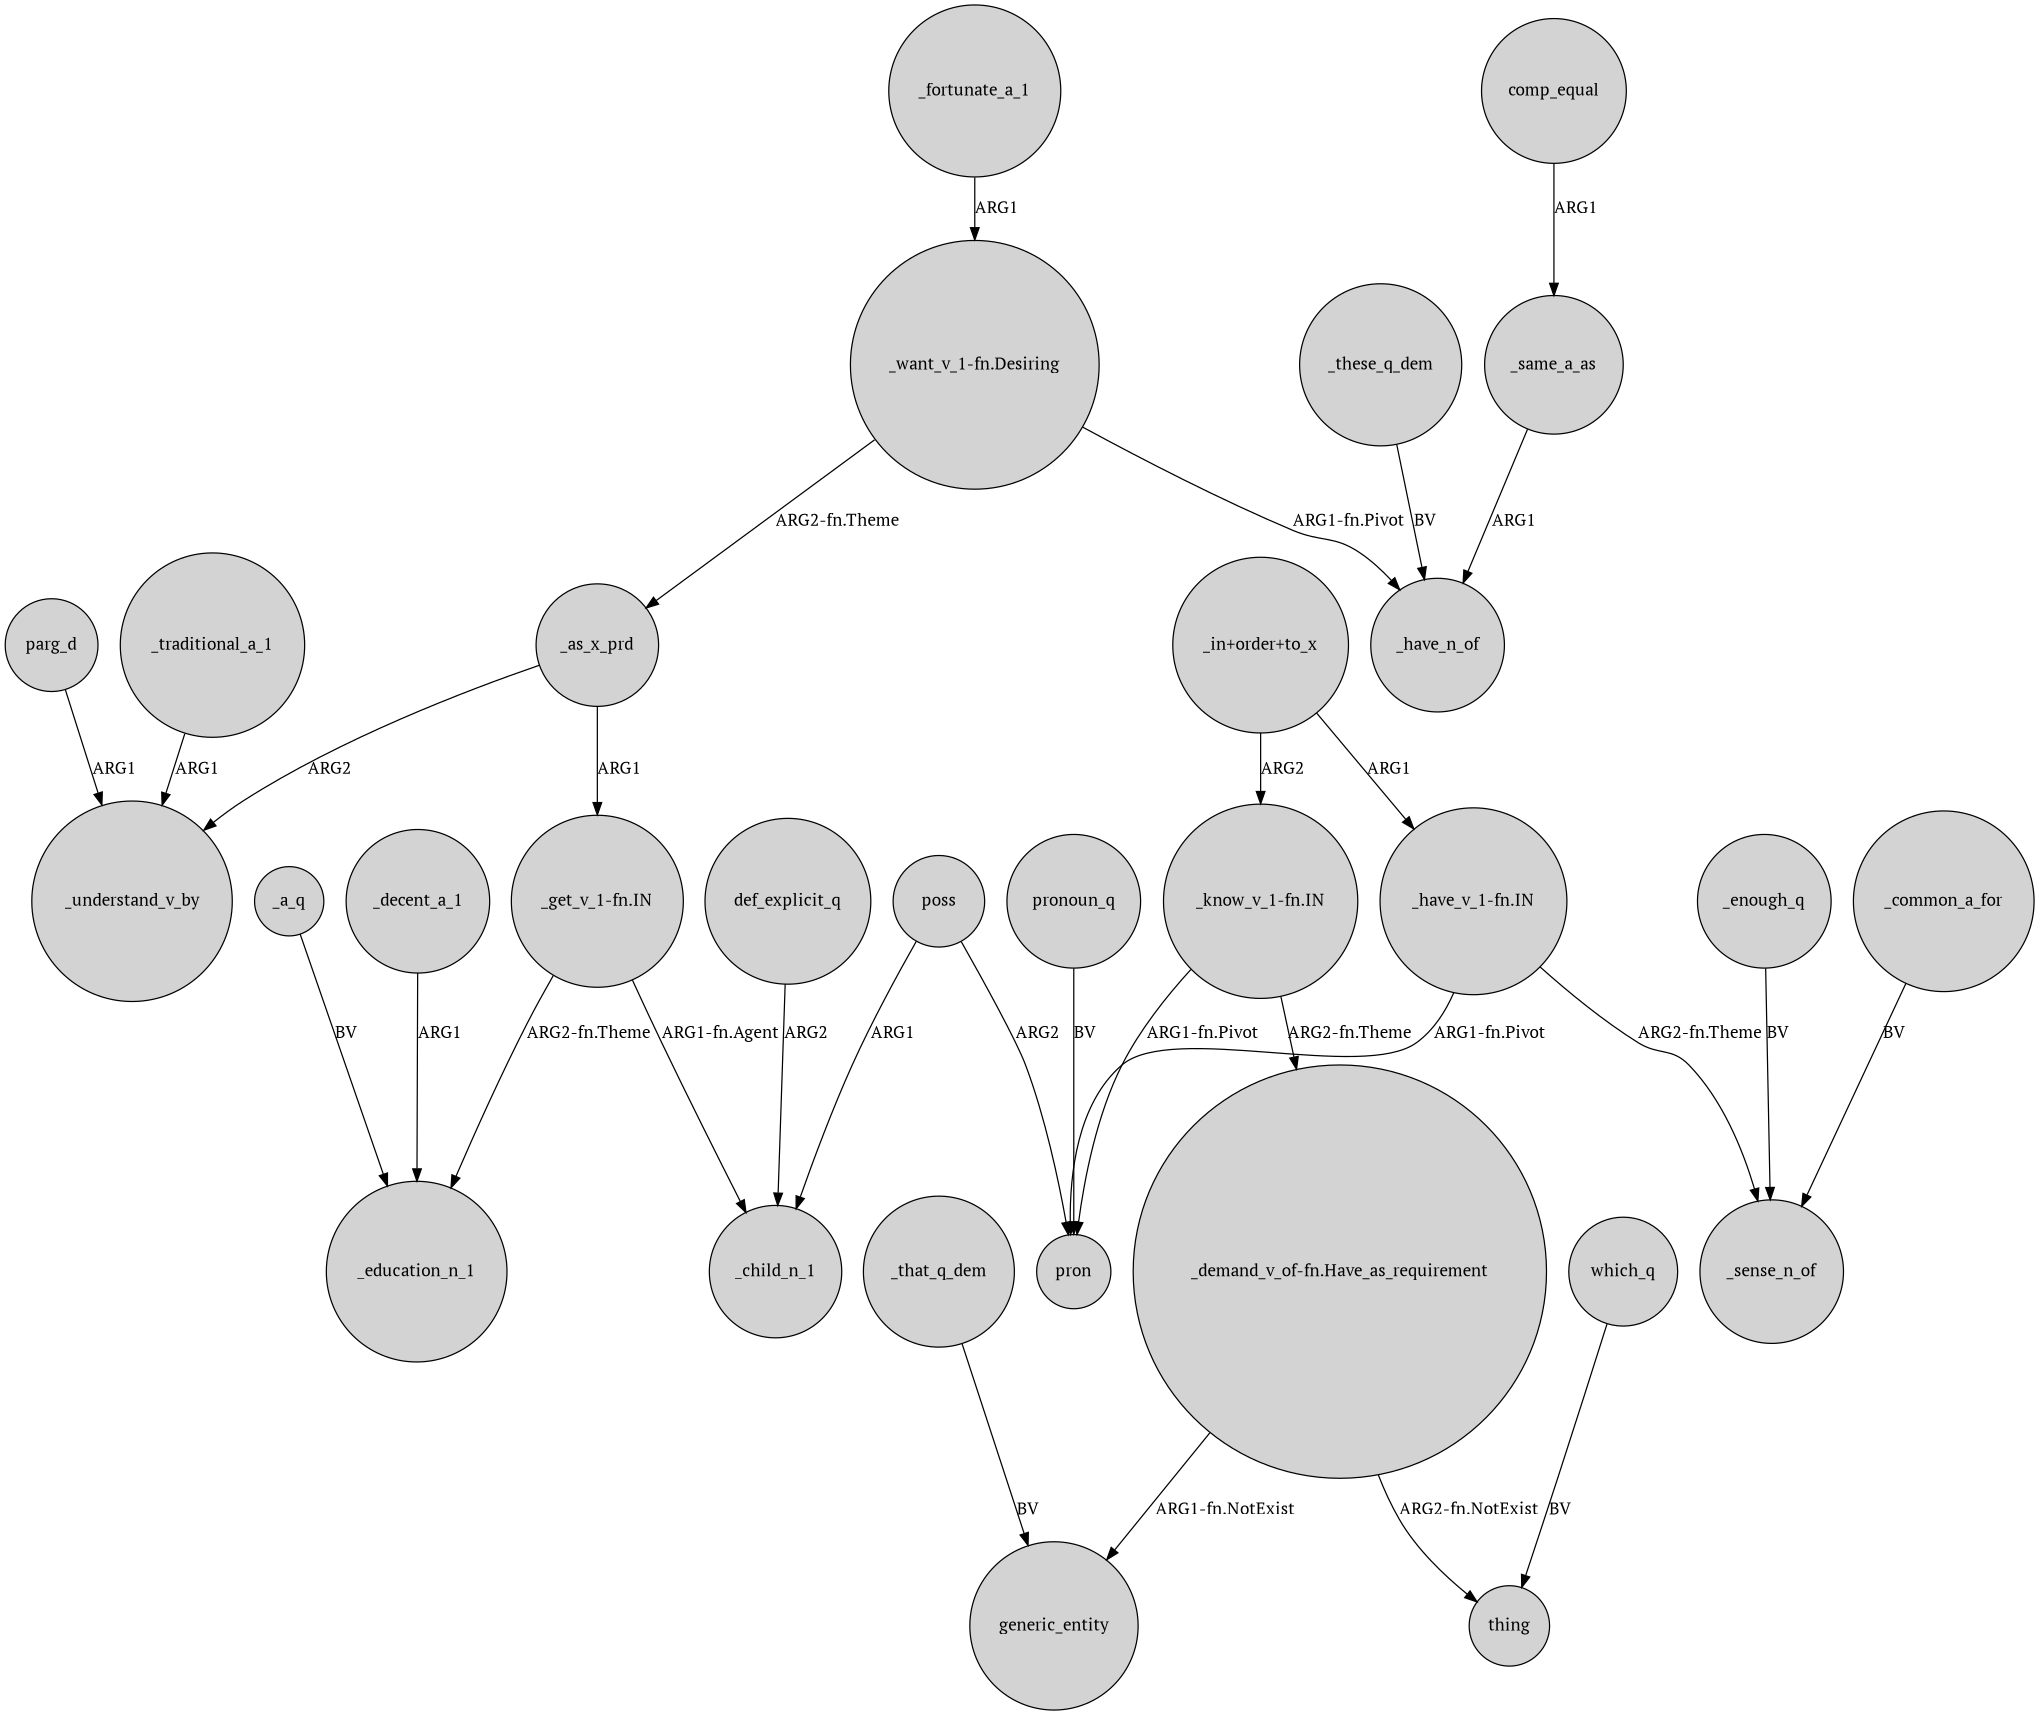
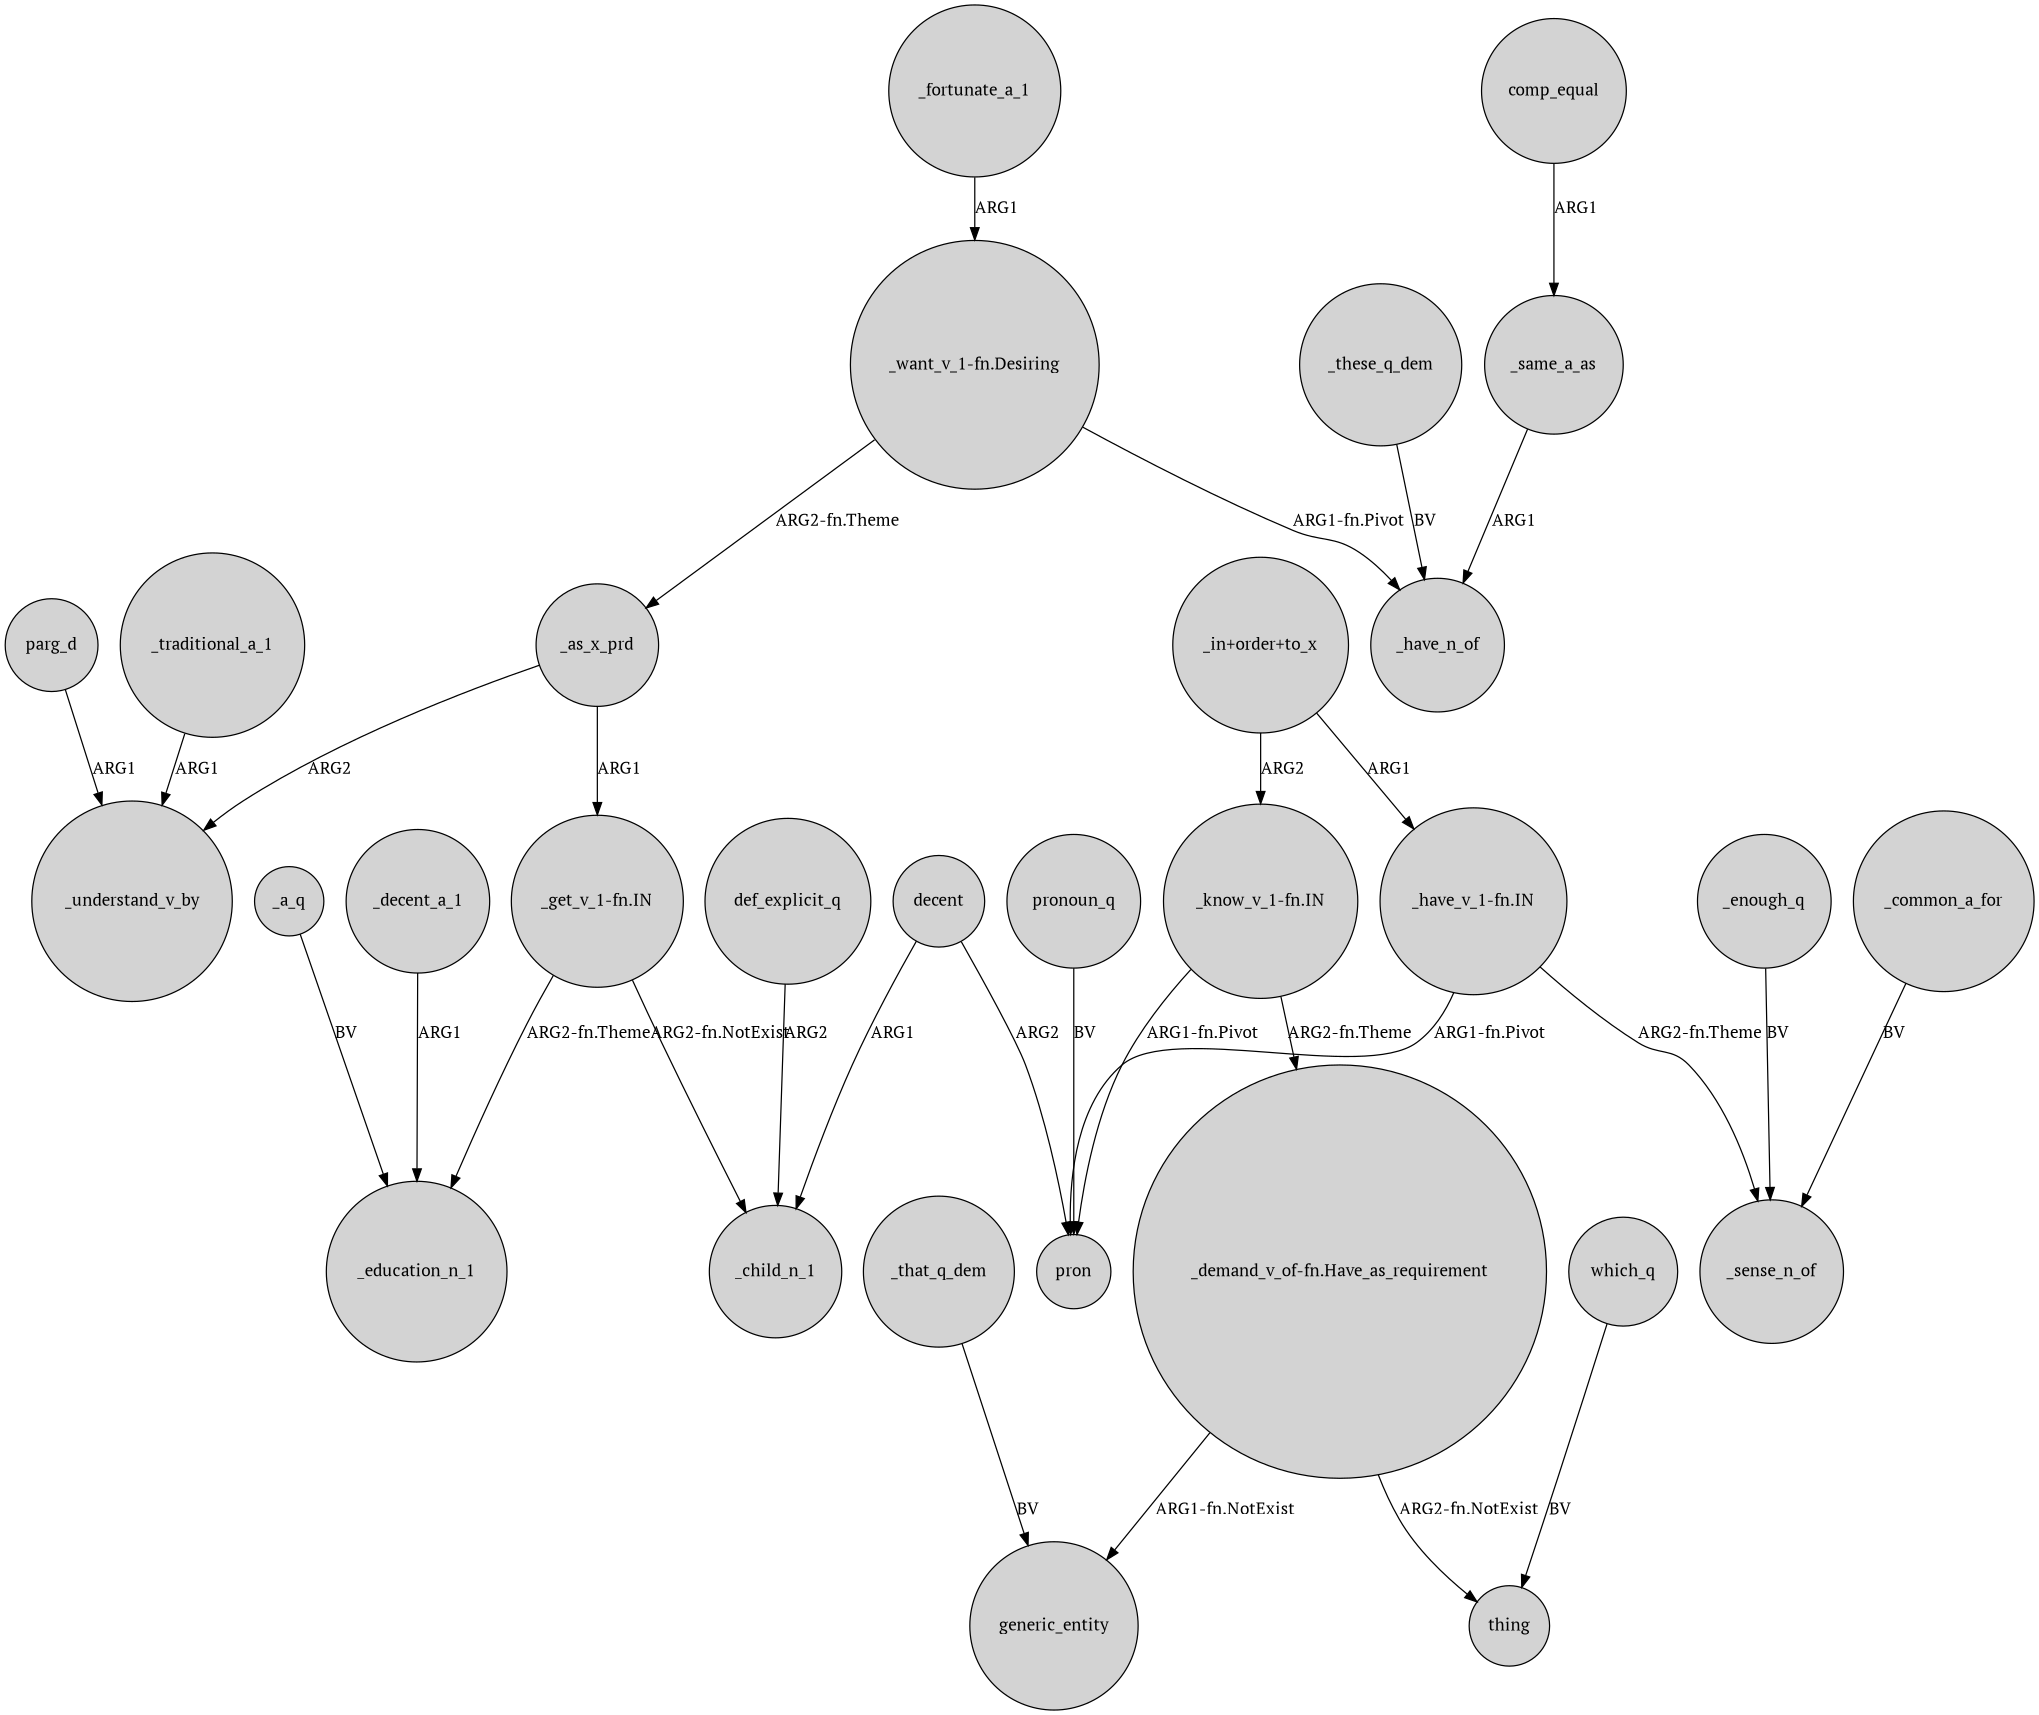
node "poss": label "poss" -> "decent"
edge "_get_v_1-fn.IN" -> "_child_n_1": label "ARG1-fn.Agent" -> "ARG2-fn.NotExist"
